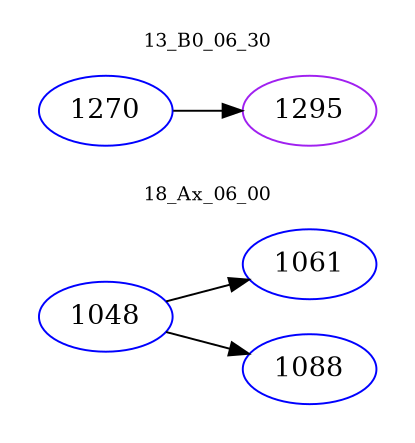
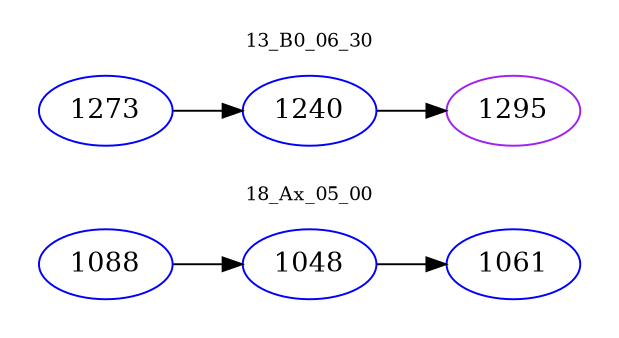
node "1273": added
node "1270": label "1270" -> "1240"
cluster "18_Ax_06_00": label "18_Ax_06_00" -> "18_Ax_05_00"
edge "1048" -> "1088": reversed
